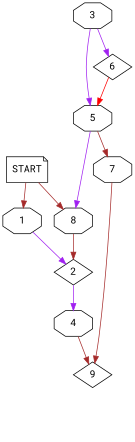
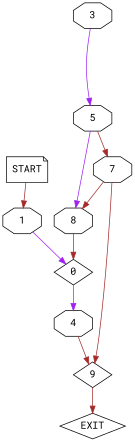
node "6": removed
edge "START" -> "8": now "7" -> "8"
node "2": label "2" -> "0"
node "EXIT": added
